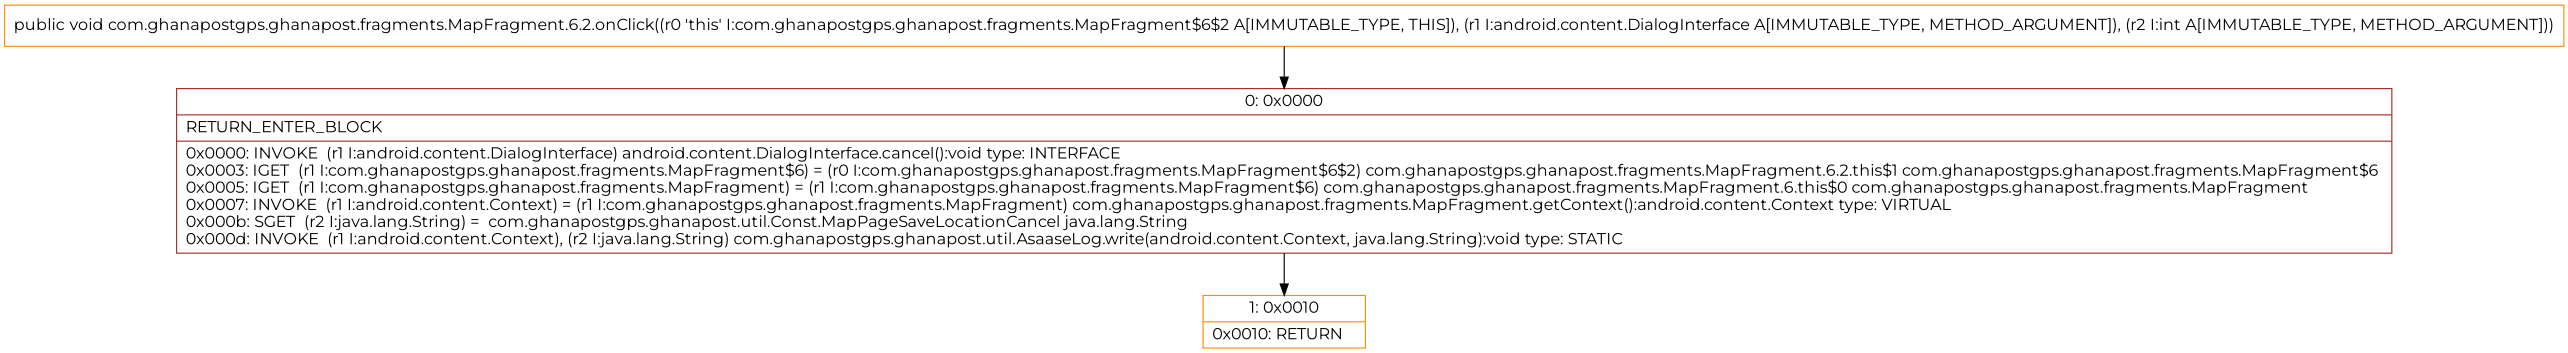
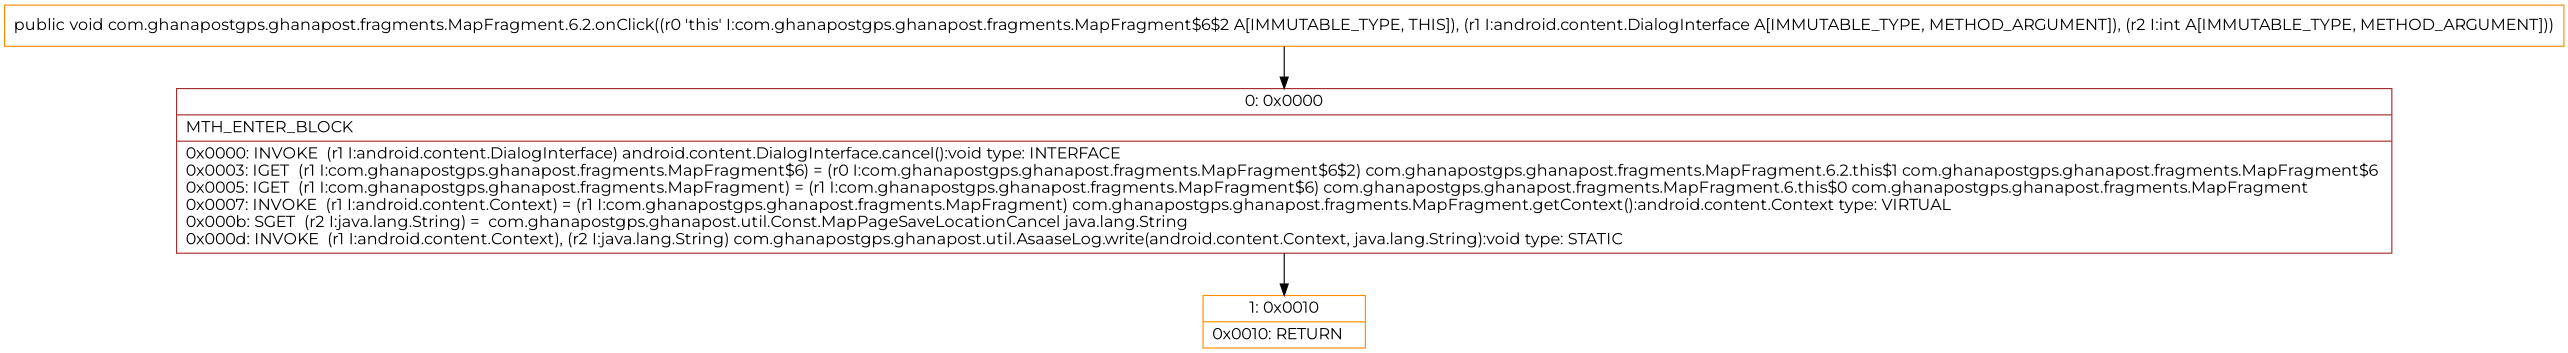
node "0: 0x0000": text "RETURN_ENTER_BLOCK" -> "MTH_ENTER_BLOCK"
